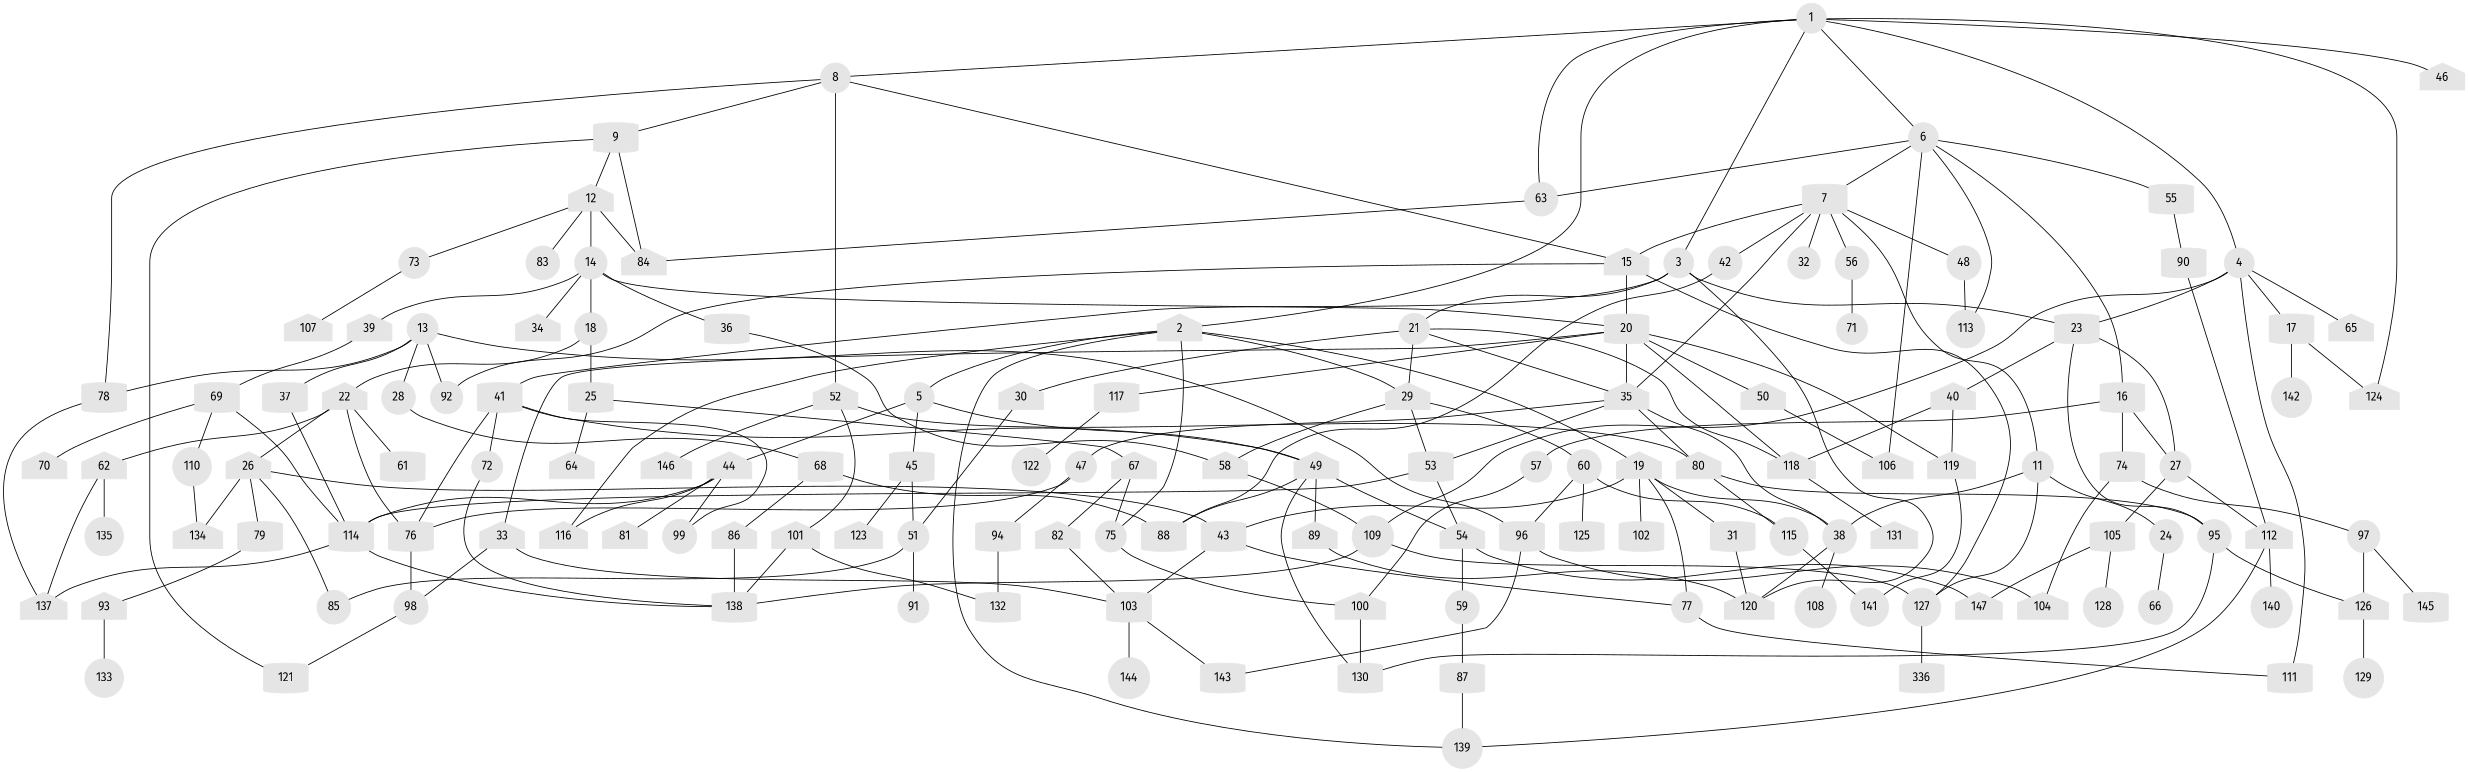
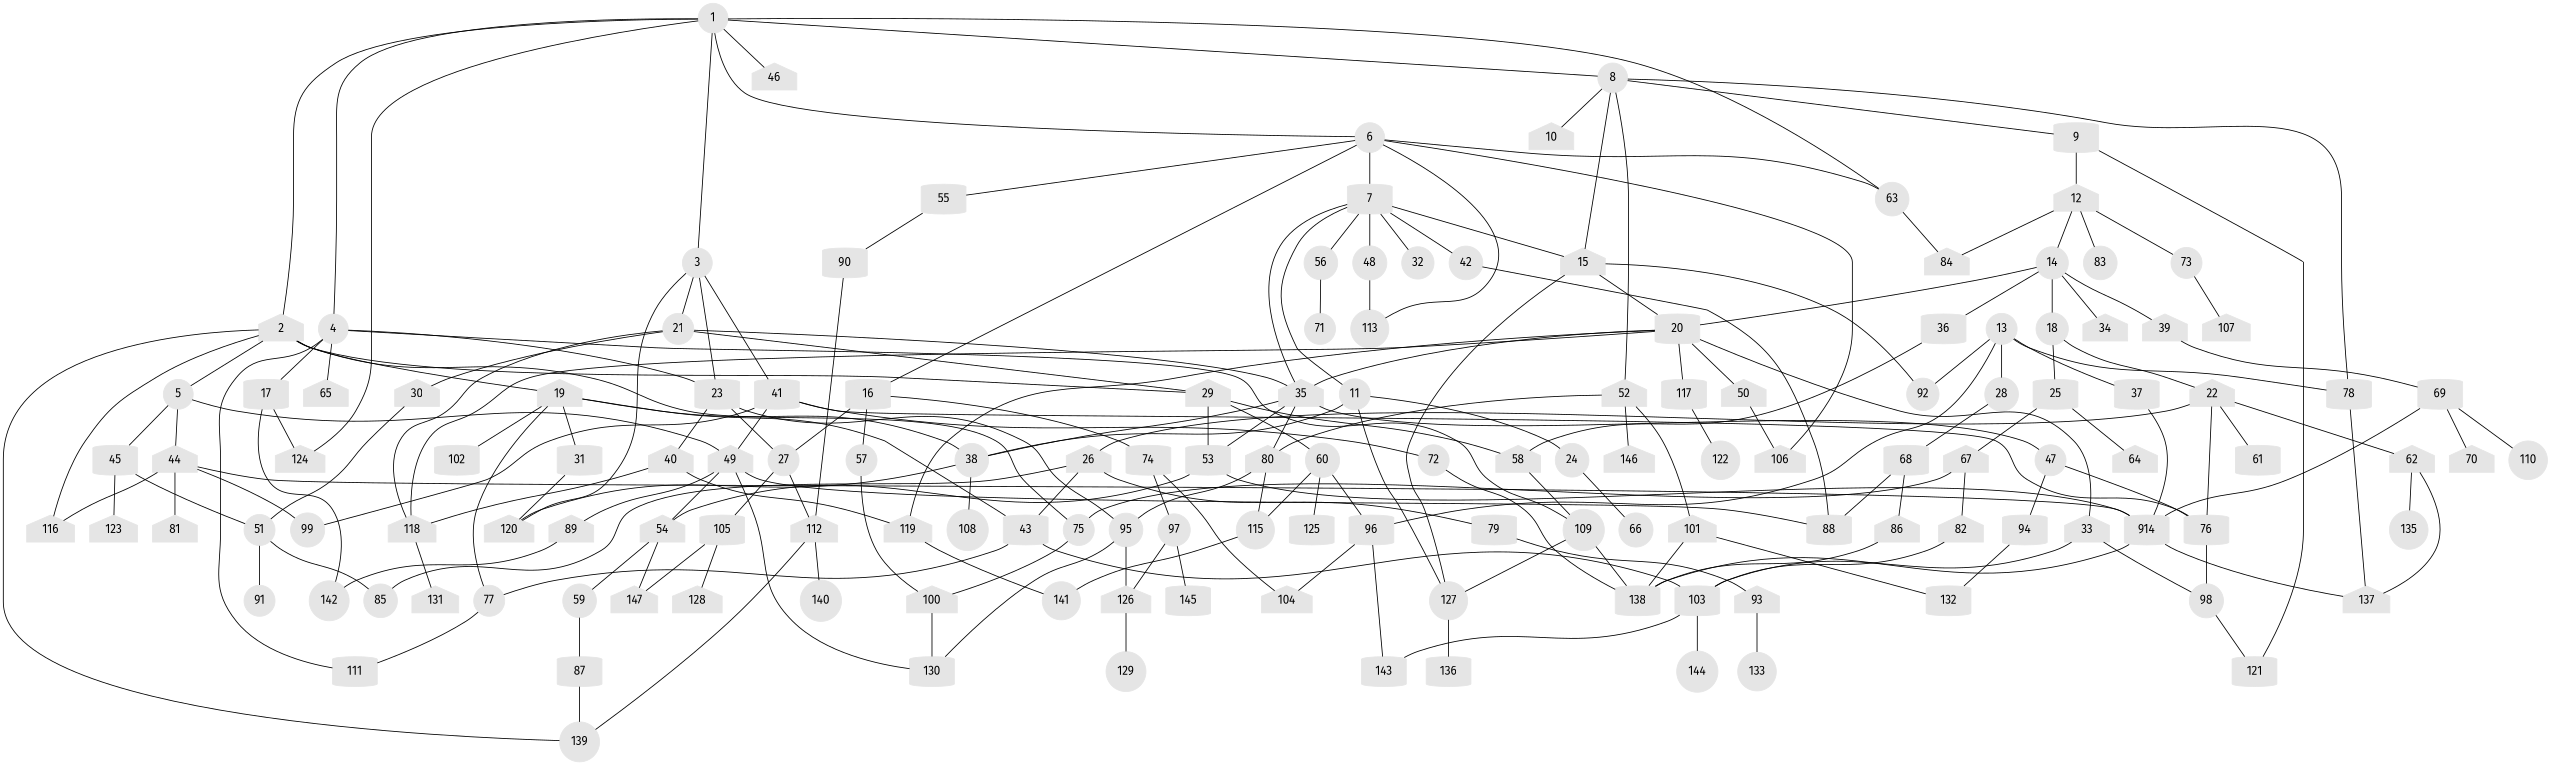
node "10": added
edge "9" -- "84": removed
node "134": removed
node "114": label "114" -> "914"
edge "89" -- "120": now "89" -- "142"
node "128": shape circle -> house
node "336": label "336" -> "136"
